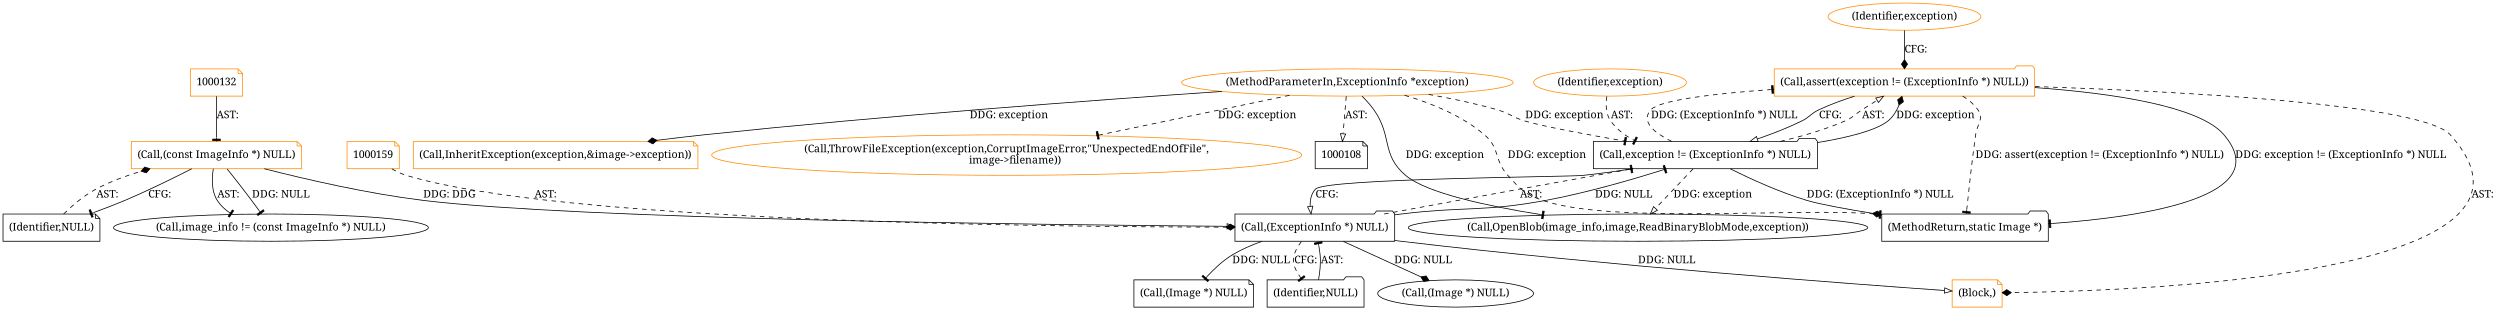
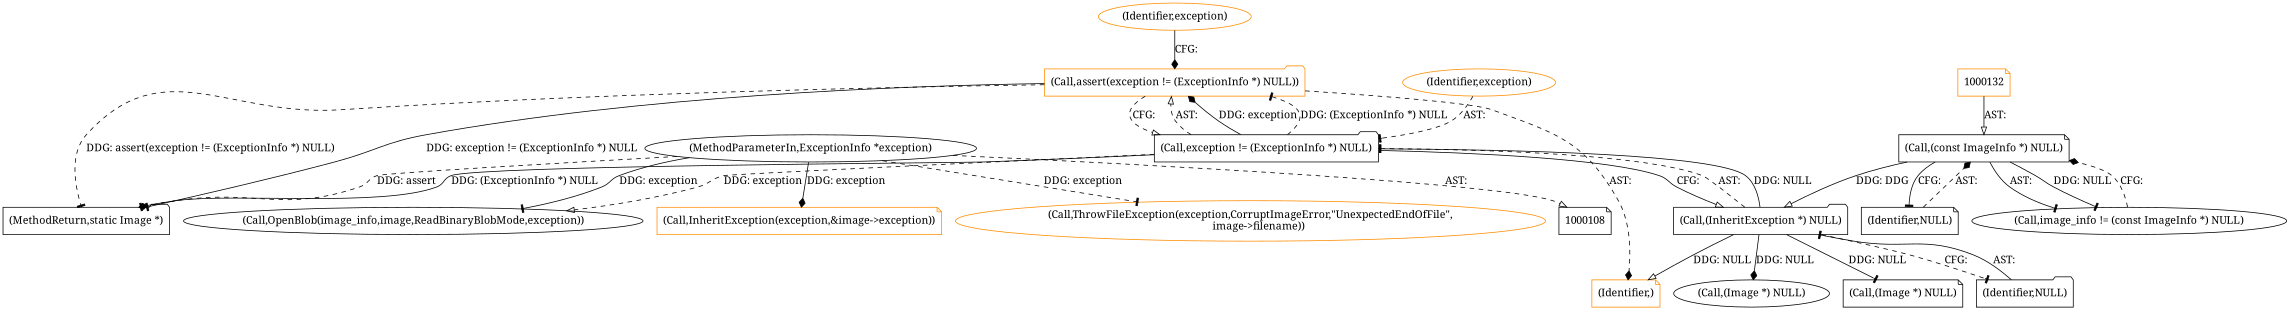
node "(MethodParameterIn,ExceptionInfo *exception)": color darkorange -> black
edge "1000132" -> "(Call,(const ImageInfo *) NULL)": arrowhead tee -> onormal
edge "(Call,assert(exception != (ExceptionInfo *) NULL))" -> "(Call,exception != (ExceptionInfo *) NULL)": style solid -> dashed
edge "(MethodParameterIn,ExceptionInfo *exception)" -> "(Call,exception != (ExceptionInfo *) NULL)": removed, label "DDG: exception"
node "(Call,(const ImageInfo *) NULL)": color darkorange -> black
node "1000159": removed
edge "(MethodParameterIn,ExceptionInfo *exception)" -> "(MethodReturn,static Image *)": label "DDG: exception" -> "DDG: assert"
edge "(Call,image_info != (const ImageInfo *) NULL)" -> "(Call,(const ImageInfo *) NULL)": added, label "CFG:"
node "(Call,(ExceptionInfo *) NULL)": label "(Call,(ExceptionInfo *) NULL)" -> "(Call,(InheritException *) NULL)"
node "(Block,)": label "(Block,)" -> "(Identifier,)"
